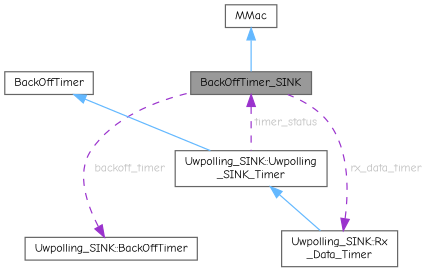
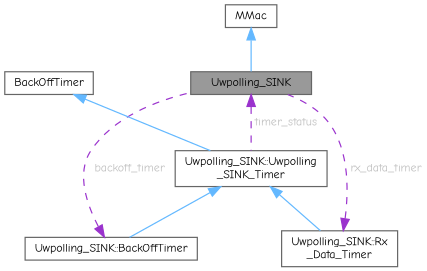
node "BackOffTimer_SINK": label "BackOffTimer_SINK" -> "Uwpolling_SINK"
edge "Uwpolling_SINK::BackOffTimer" -> "Uwpolling_SINK::Uwpolling _SINK_Timer": added
